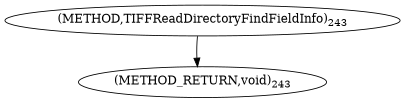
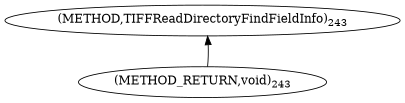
edge "(METHOD,TIFFReadDirectoryFindFieldInfo)" -> "(METHOD_RETURN,void)": reversed
